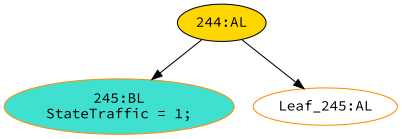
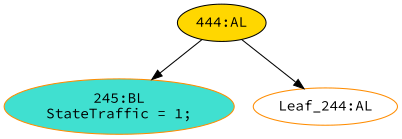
node "244:AL": label "244:AL" -> "444:AL"
node "Leaf_245:AL": label "Leaf_245:AL" -> "Leaf_244:AL"
